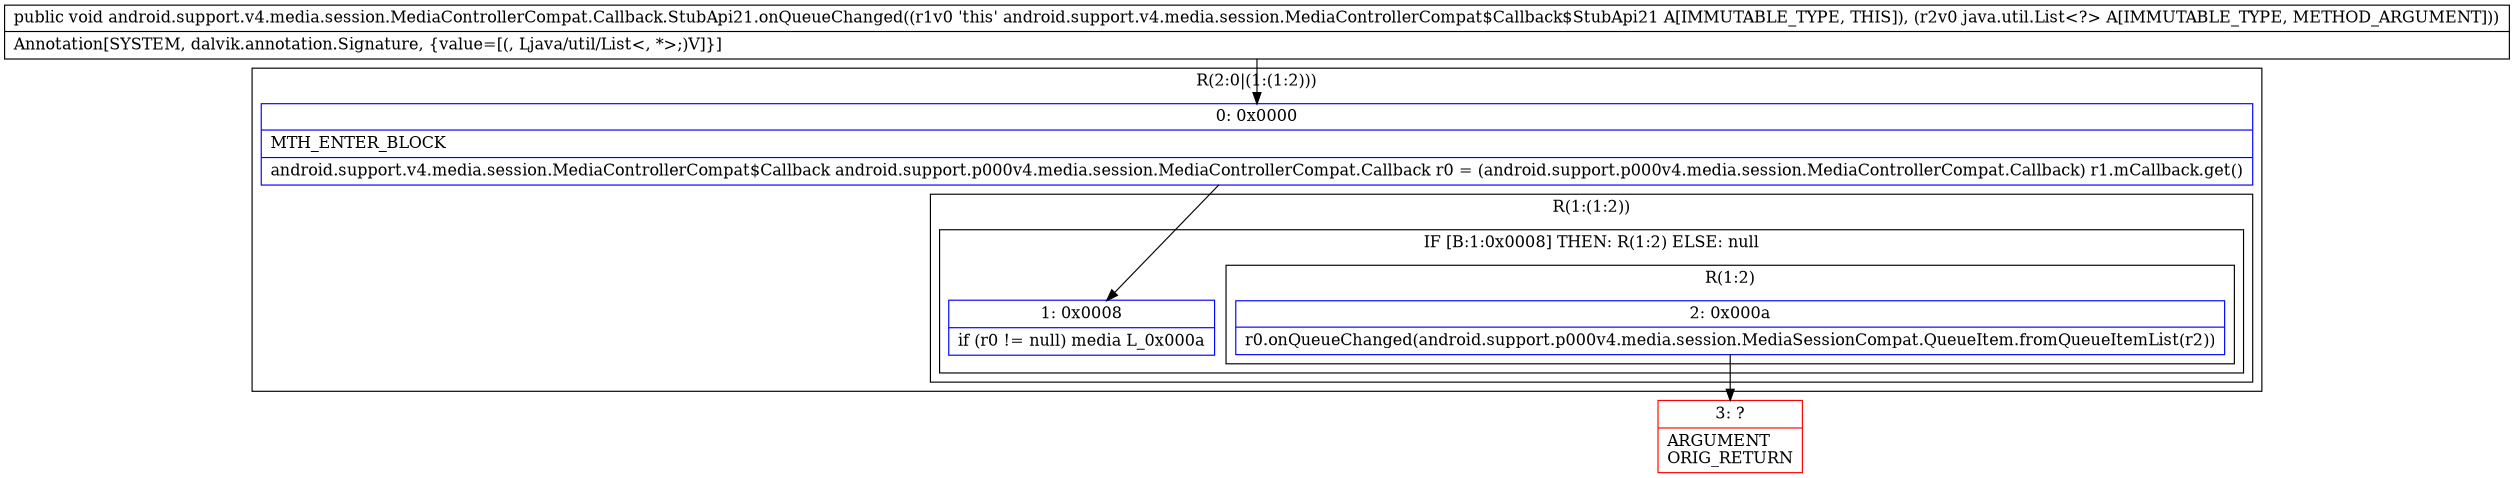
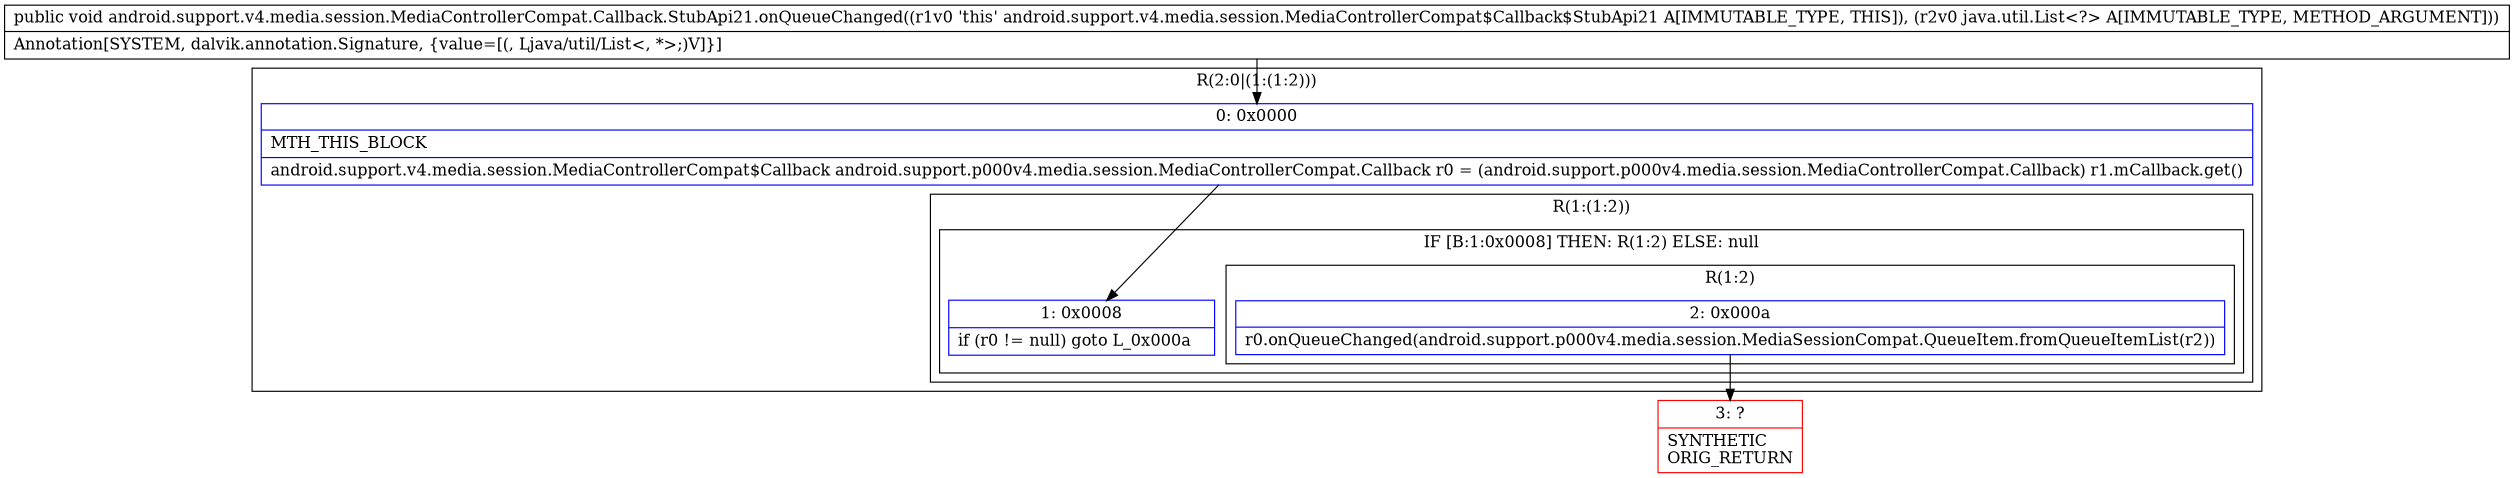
node "0: 0x0000": text "MTH_ENTER_BLOCK" -> "MTH_THIS_BLOCK"
node "1: 0x0008": text "if (r0 != null) media L_0x000a" -> "if (r0 != null) goto L_0x000a"
node "3: ?": text "ARGUMENT" -> "SYNTHETIC"
